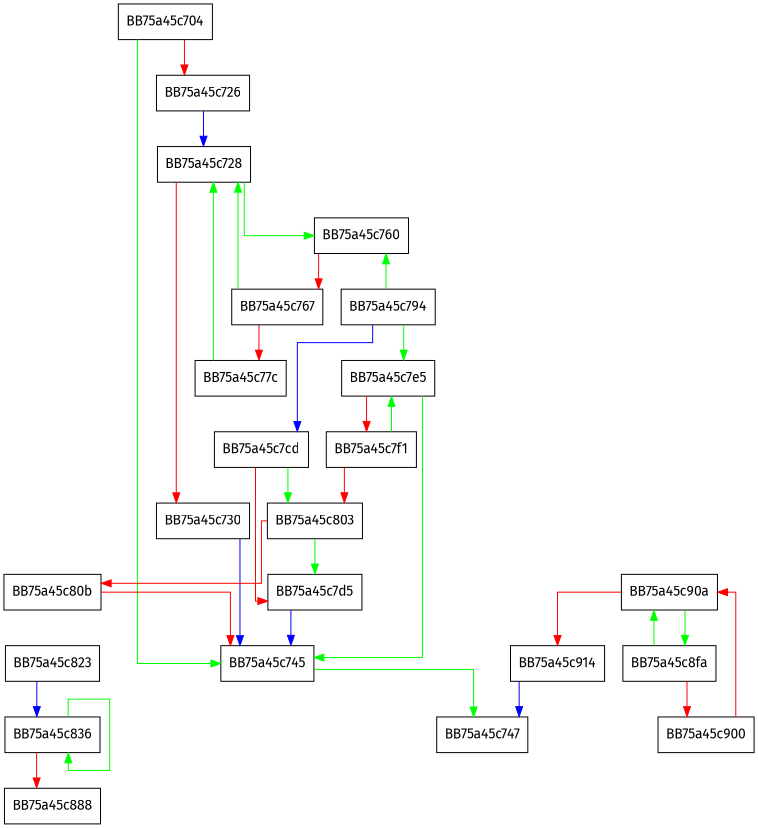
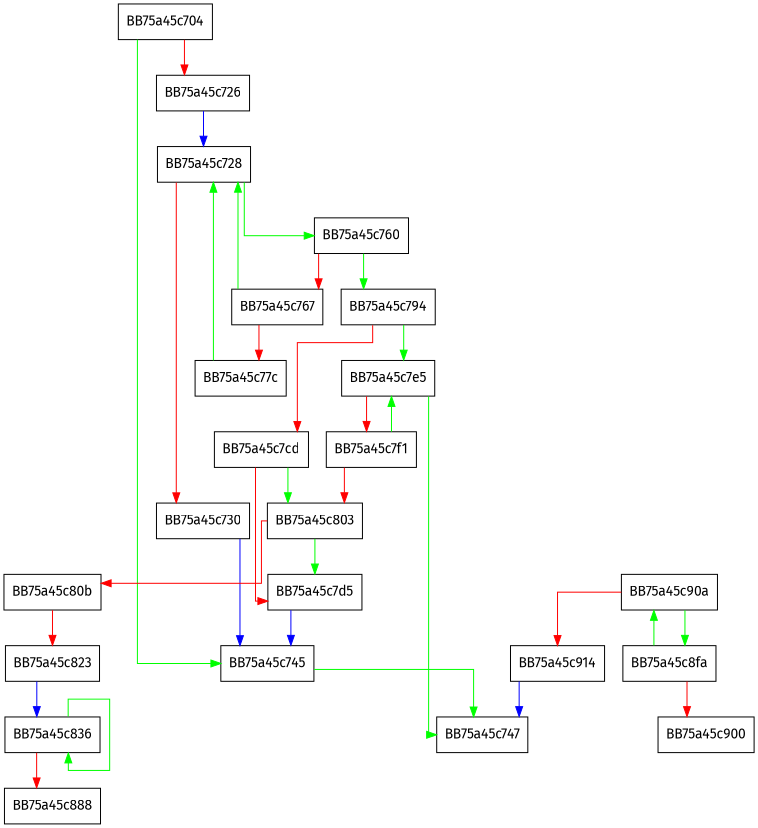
edge "BB75a45c794" -> "BB75a45c760": reversed
edge "BB75a45c794" -> "BB75a45c7cd": color blue -> red
edge "BB75a45c7e5" -> "BB75a45c745": now "BB75a45c7e5" -> "BB75a45c747"
edge "BB75a45c80b" -> "BB75a45c745": now "BB75a45c80b" -> "BB75a45c823"
edge "BB75a45c900" -> "BB75a45c90a": removed
